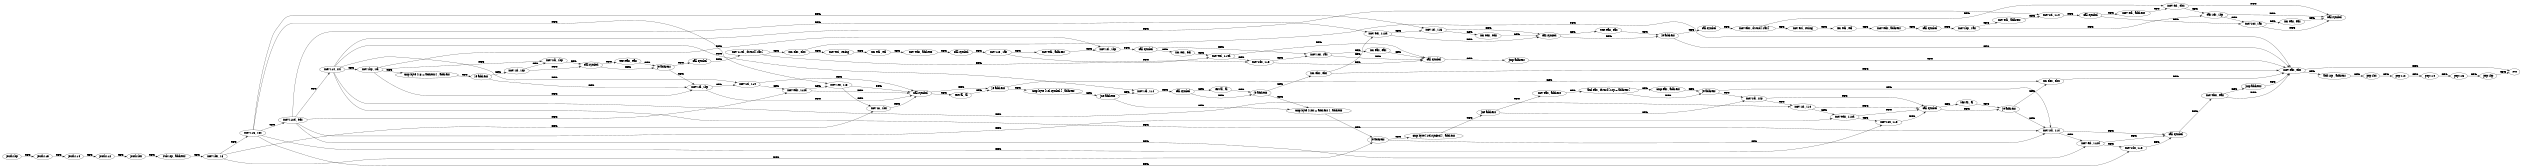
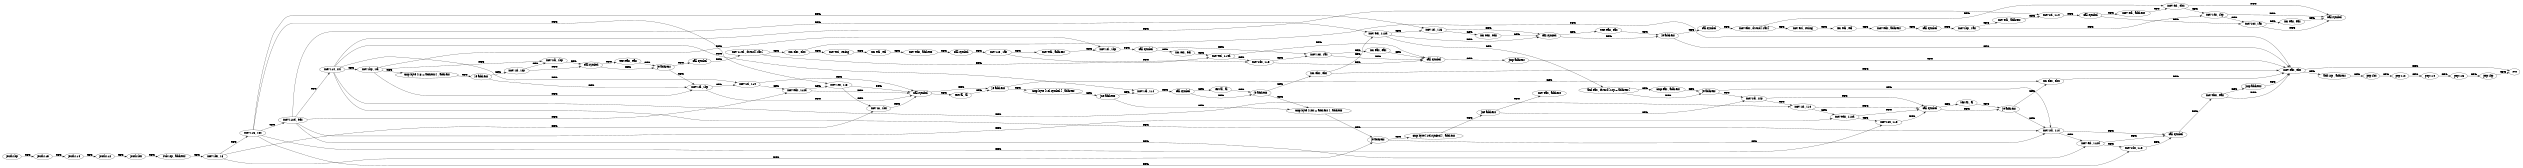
node "eax rdx , rbp": label "eax rdx , rbp" -> "mov rdx , rbp"
edge "mov eax , address" -> "and eax , dword [ rsp + address ]": now "mov edi , r12d" -> "and eax , dword [ rsp + address ]"
